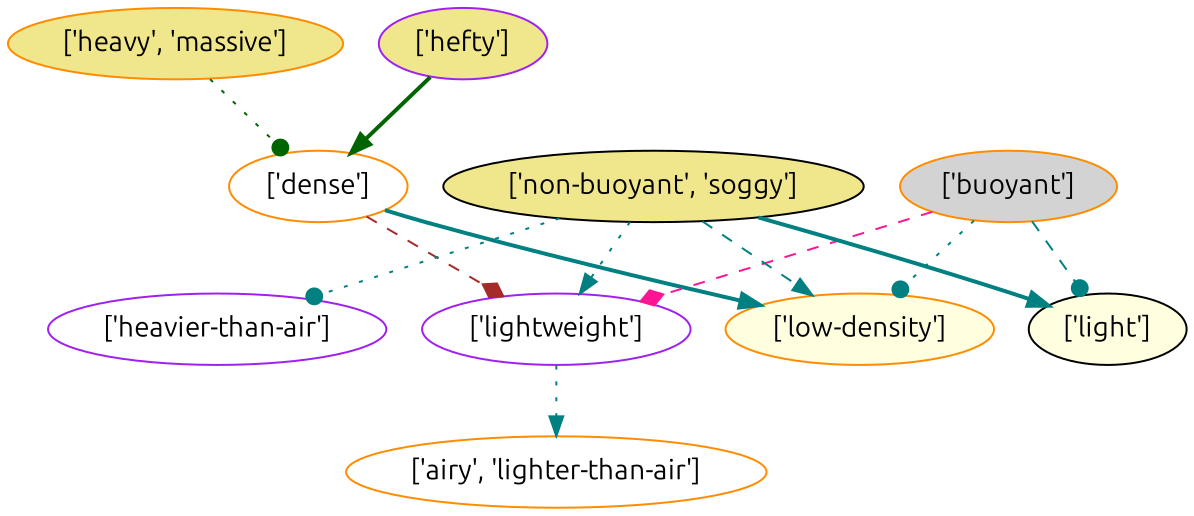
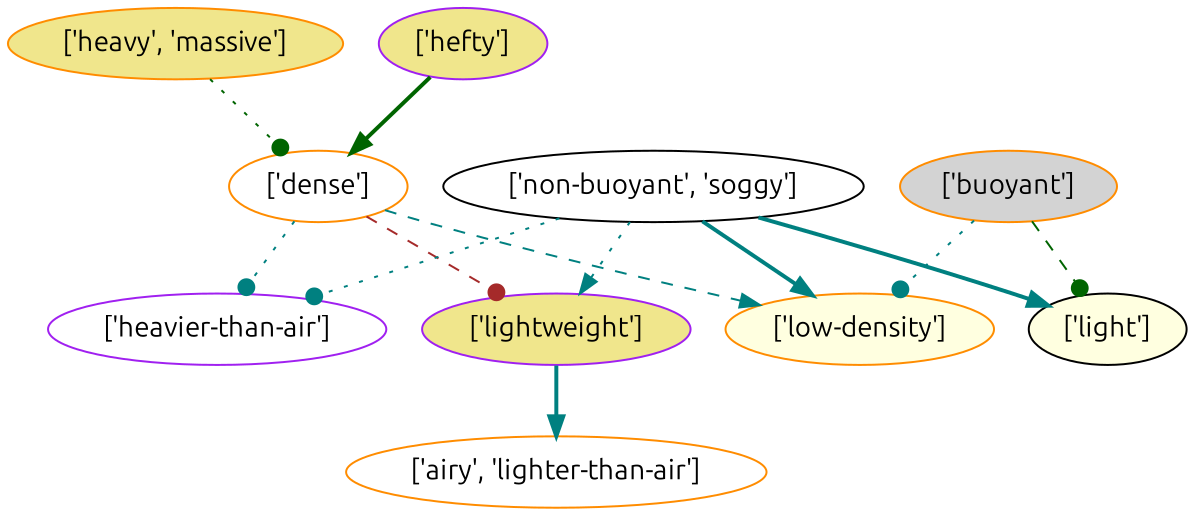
node "['non-buoyant', 'soggy']": fillcolor khaki -> white
edge "['dense']" -> "['lightweight']": arrowhead diamond -> dot
edge "['dense']" -> "['heavier-than-air']": added
edge "['buoyant']" -> "['light']": color teal -> darkgreen
edge "['non-buoyant', 'soggy']" -> "['low-density']": style dashed -> bold
edge "['buoyant']" -> "['lightweight']": removed
edge "['dense']" -> "['low-density']": style bold -> dashed
node "['lightweight']": fillcolor white -> khaki
edge "['lightweight']" -> "['airy', 'lighter-than-air']": style dotted -> bold
